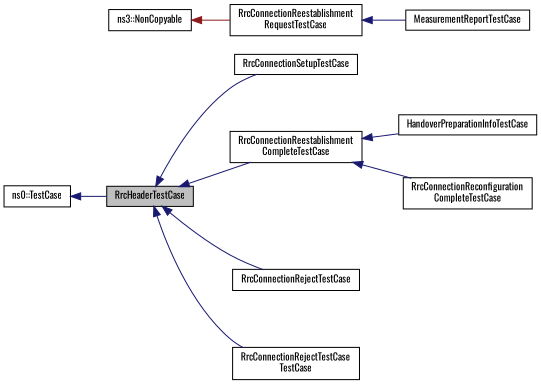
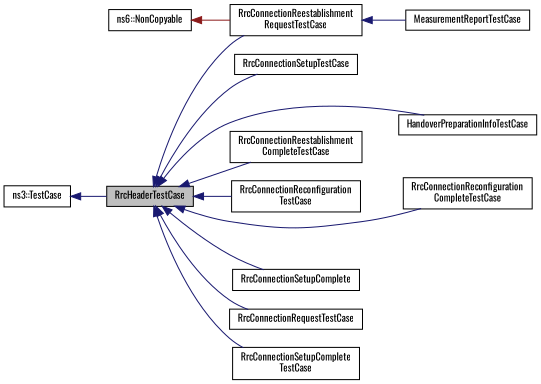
node "ns3::NonCopyable": label "ns3::NonCopyable" -> "ns6::NonCopyable"
edge "RrcConnectionReestablishment RequestTestCase" -> "RrcHeaderTestCase": added
edge "HandoverPreparationInfoTestCase" -> "RrcConnectionReestablishment CompleteTestCase": now "HandoverPreparationInfoTestCase" -> "RrcHeaderTestCase"
edge "RrcConnectionReconfiguration CompleteTestCase" -> "RrcConnectionReestablishment CompleteTestCase": now "RrcConnectionReconfiguration CompleteTestCase" -> "RrcHeaderTestCase"
node "ns0::TestCase": label "ns0::TestCase" -> "ns3::TestCase"
node "RrcConnectionReconfiguration TestCase": added
node "RrcConnectionRejectTestCase": label "RrcConnectionRejectTestCase" -> "RrcConnectionSetupComplete"
node "RrcConnectionRequestTestCase": added
node "RrcConnectionRejectTestCase TestCase": label "RrcConnectionRejectTestCase TestCase" -> "RrcConnectionSetupComplete TestCase"
